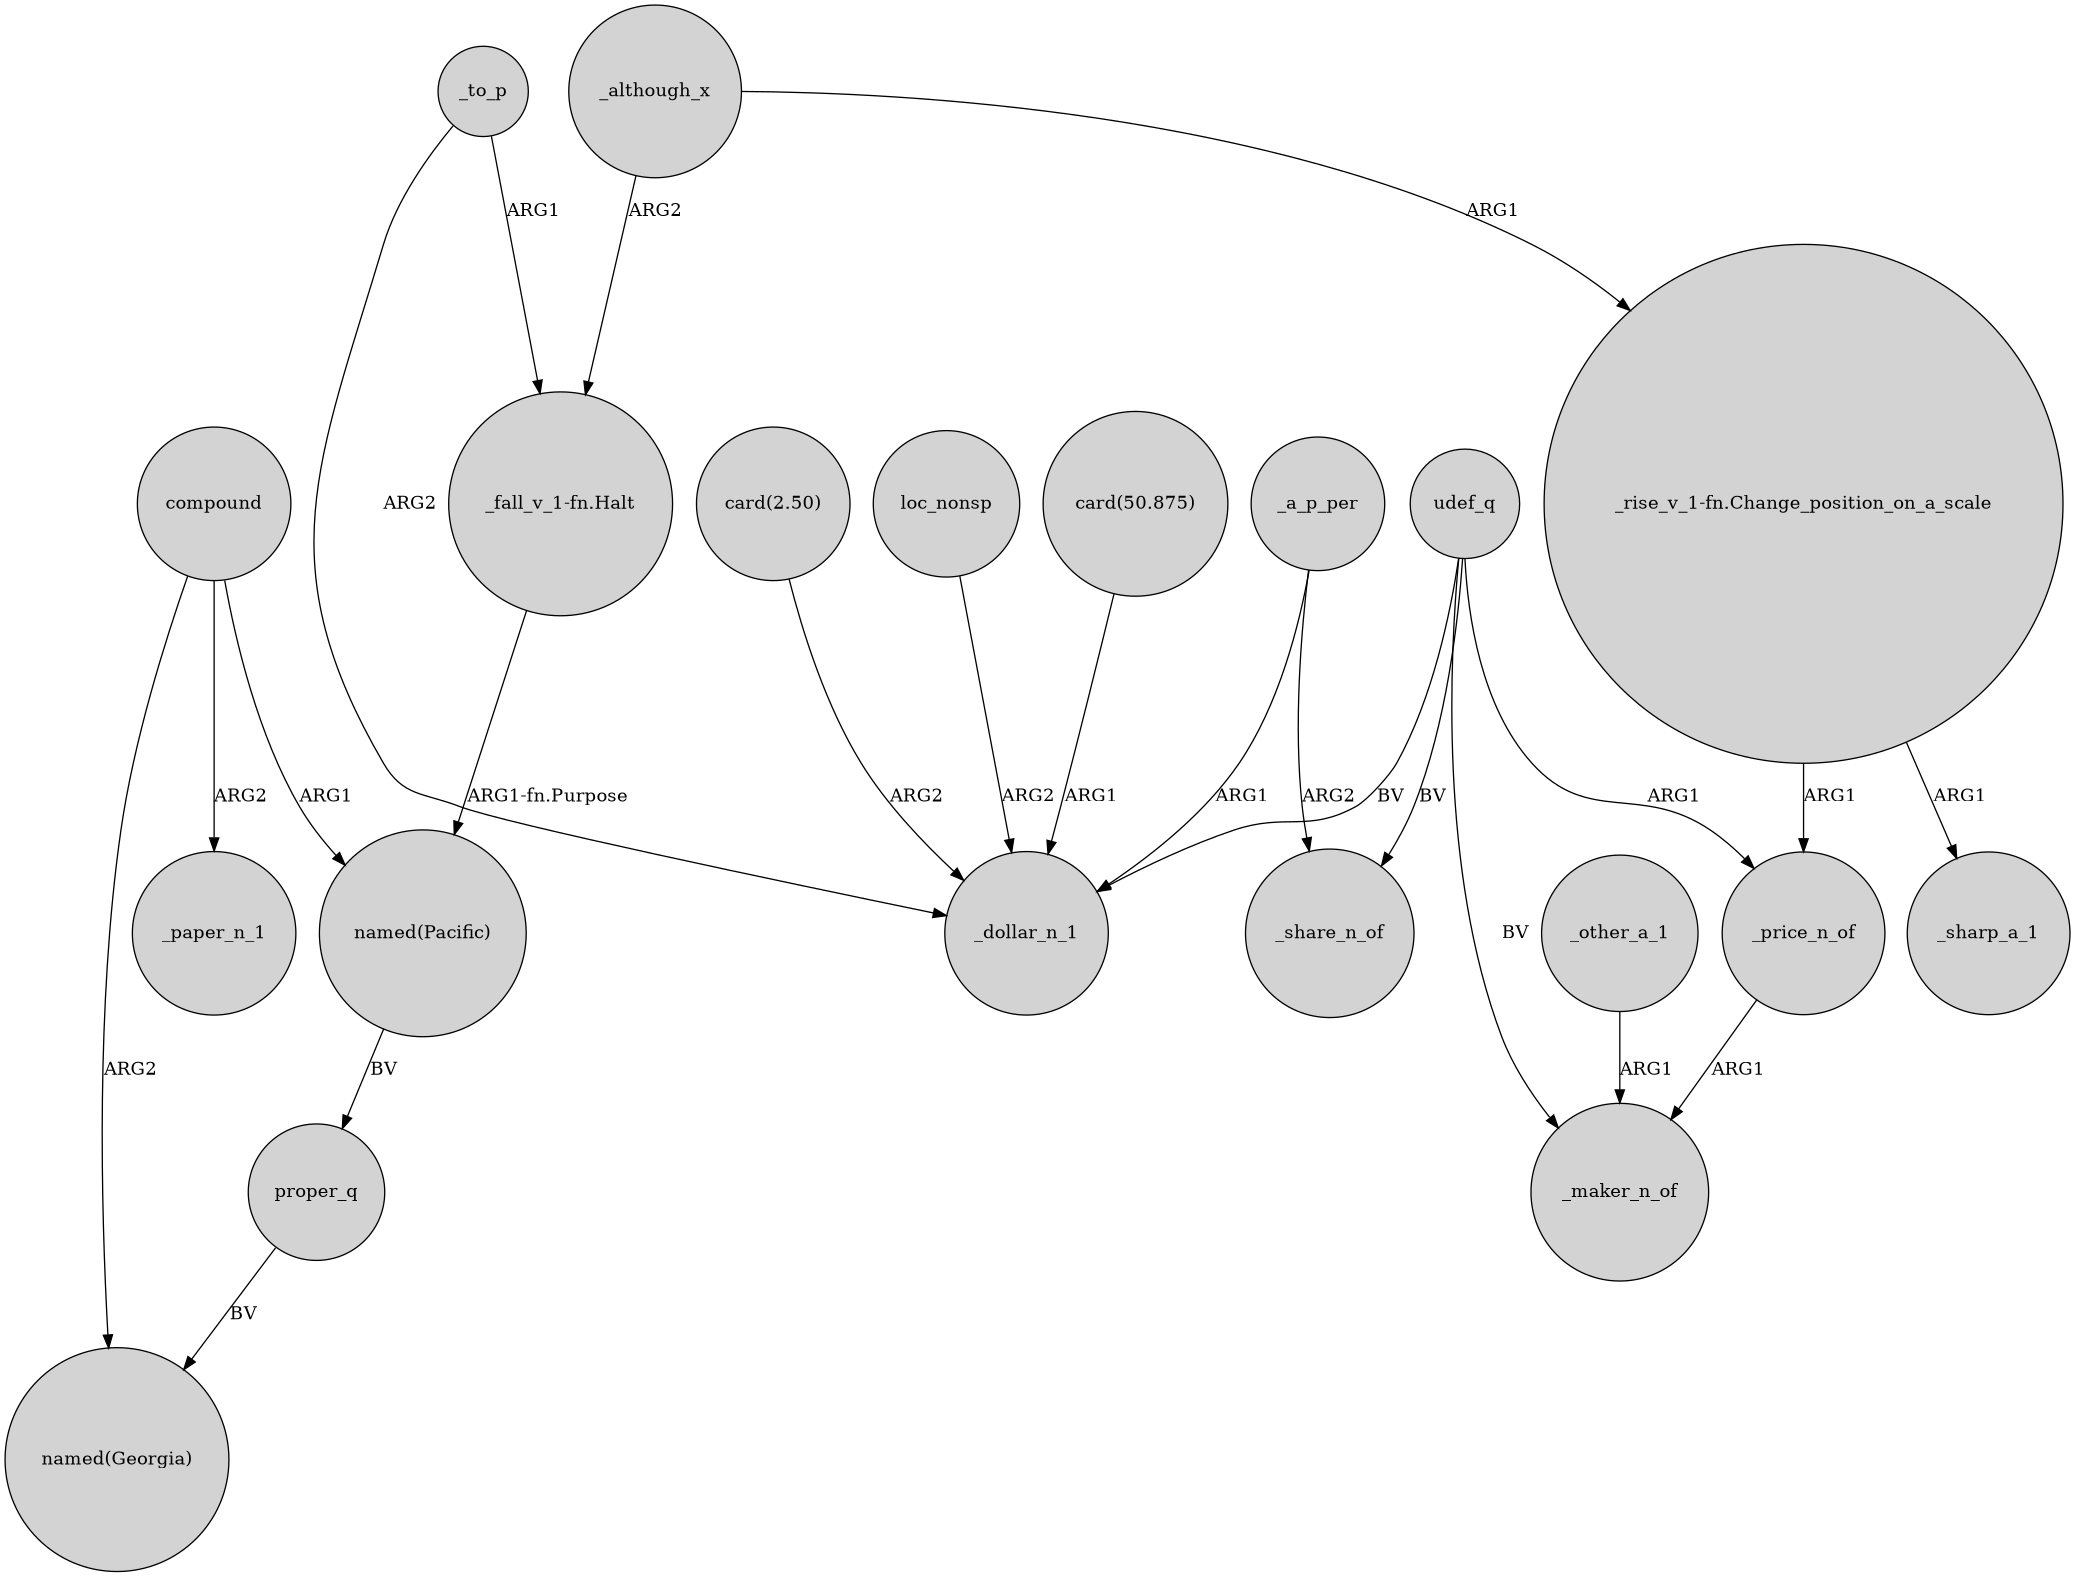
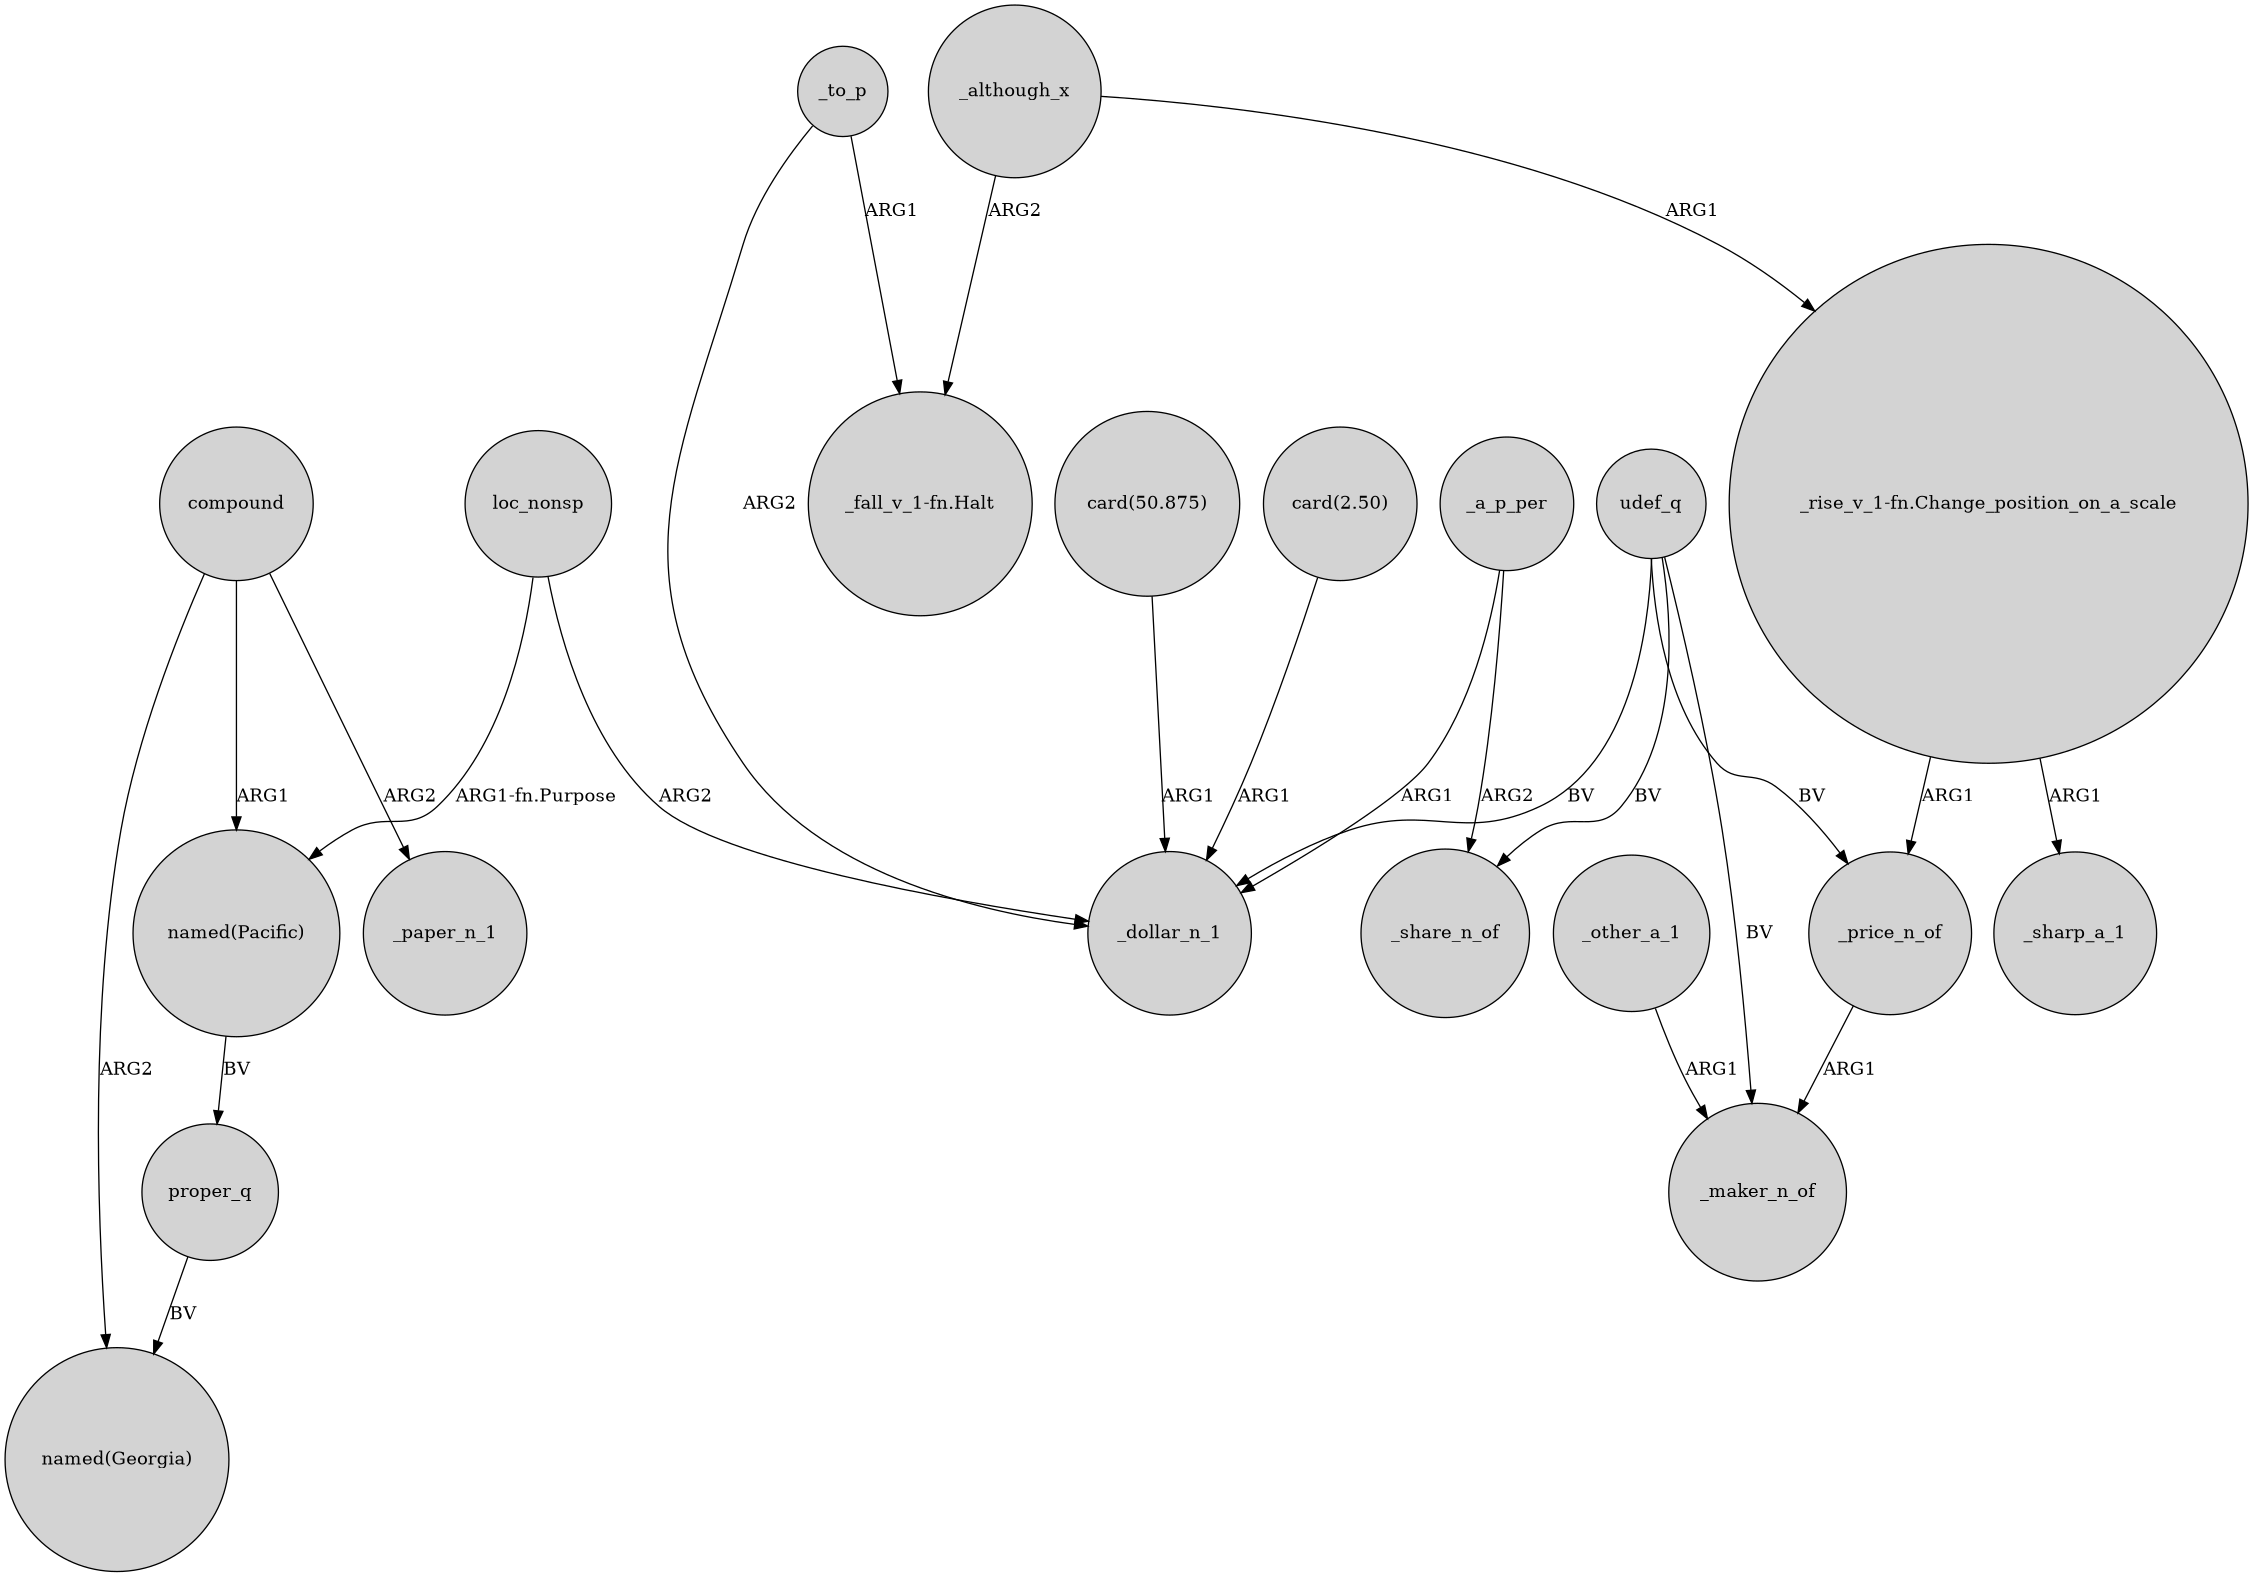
edge "_fall_v_1-fn.Halt" -> "named(Pacific)": now "loc_nonsp" -> "named(Pacific)"
edge "card(2.50)" -> "_dollar_n_1": label "ARG2" -> "ARG1"
edge "udef_q" -> "_price_n_of": label "ARG1" -> "BV"
